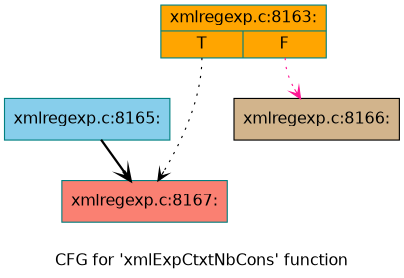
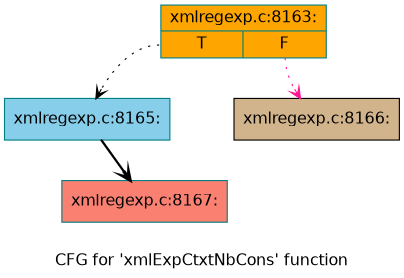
edge "xmlregexp.c:8163:" -> "xmlregexp.c:8167:": now "xmlregexp.c:8163:" -> "xmlregexp.c:8165:"
